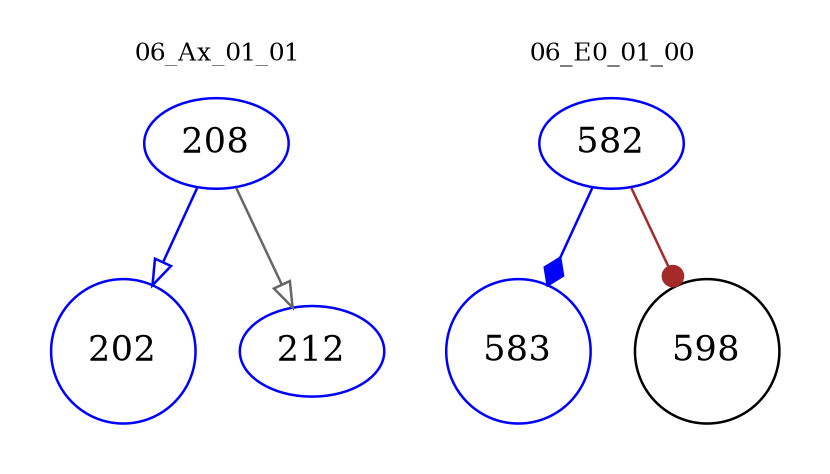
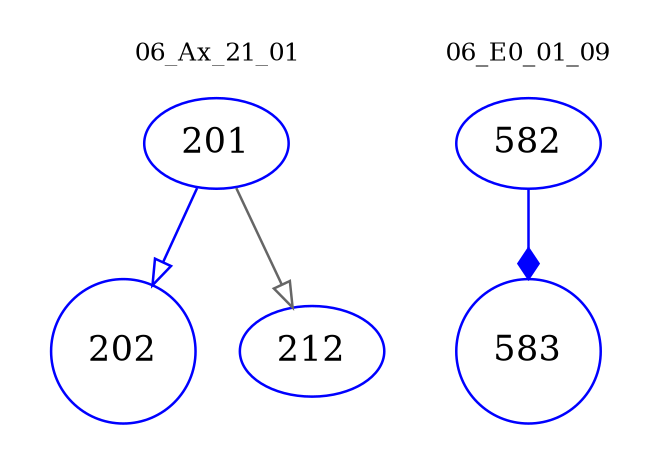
cluster "06_Ax_01_01": label "06_Ax_01_01" -> "06_Ax_21_01"
cluster "06_E0_01_00": label "06_E0_01_00" -> "06_E0_01_09"
node "208": label "208" -> "201"
node "598": removed
